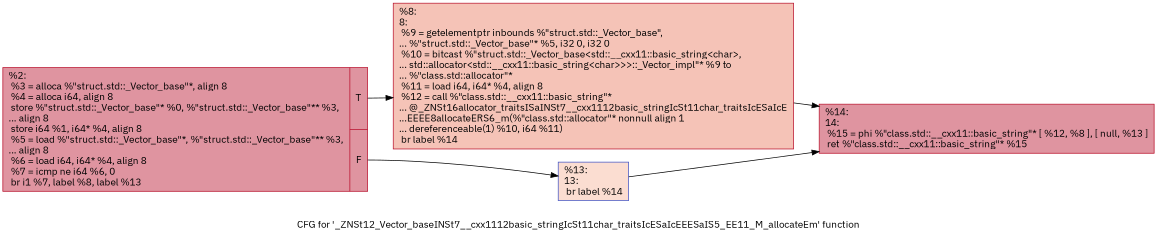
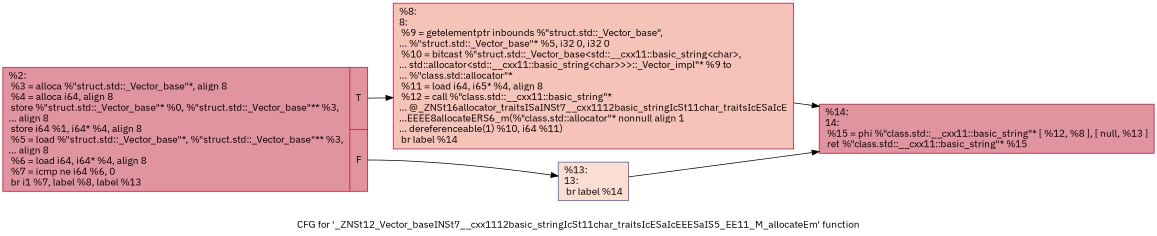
node "%8:": text "%11 = load i64, i64* %4, align 8" -> "%11 = load i64, i65* %4, align 8"
